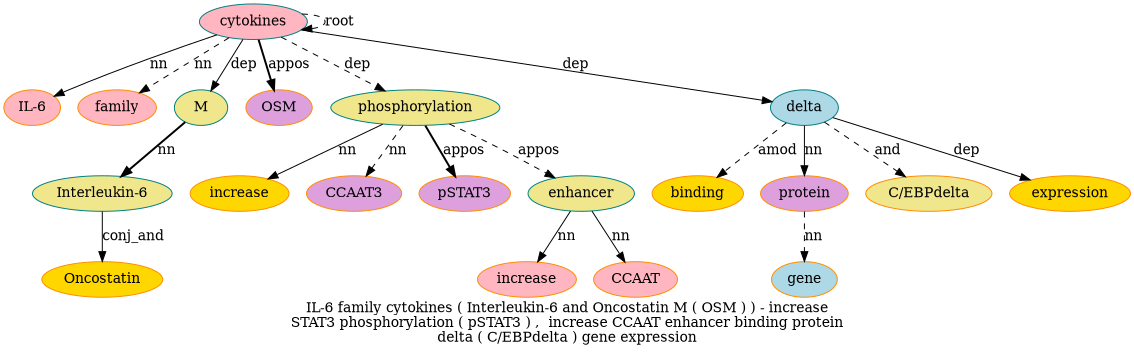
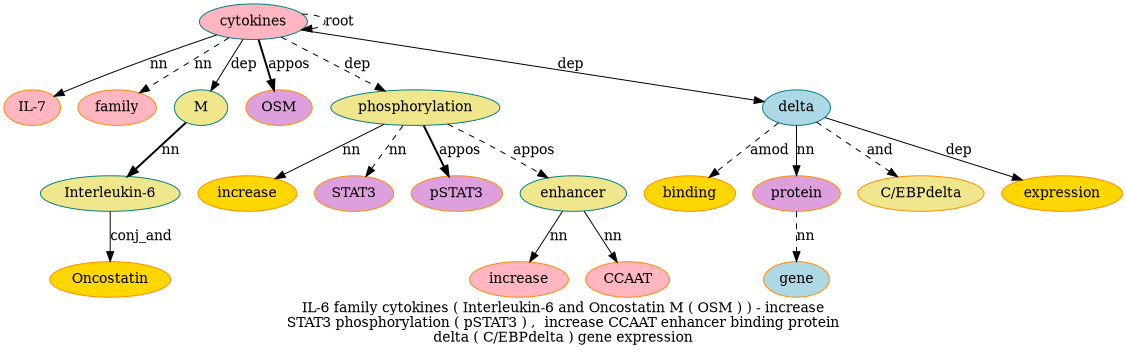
node "IL-6": label "IL-6" -> "IL-7"
node "CCAAT3": label "CCAAT3" -> "STAT3"
